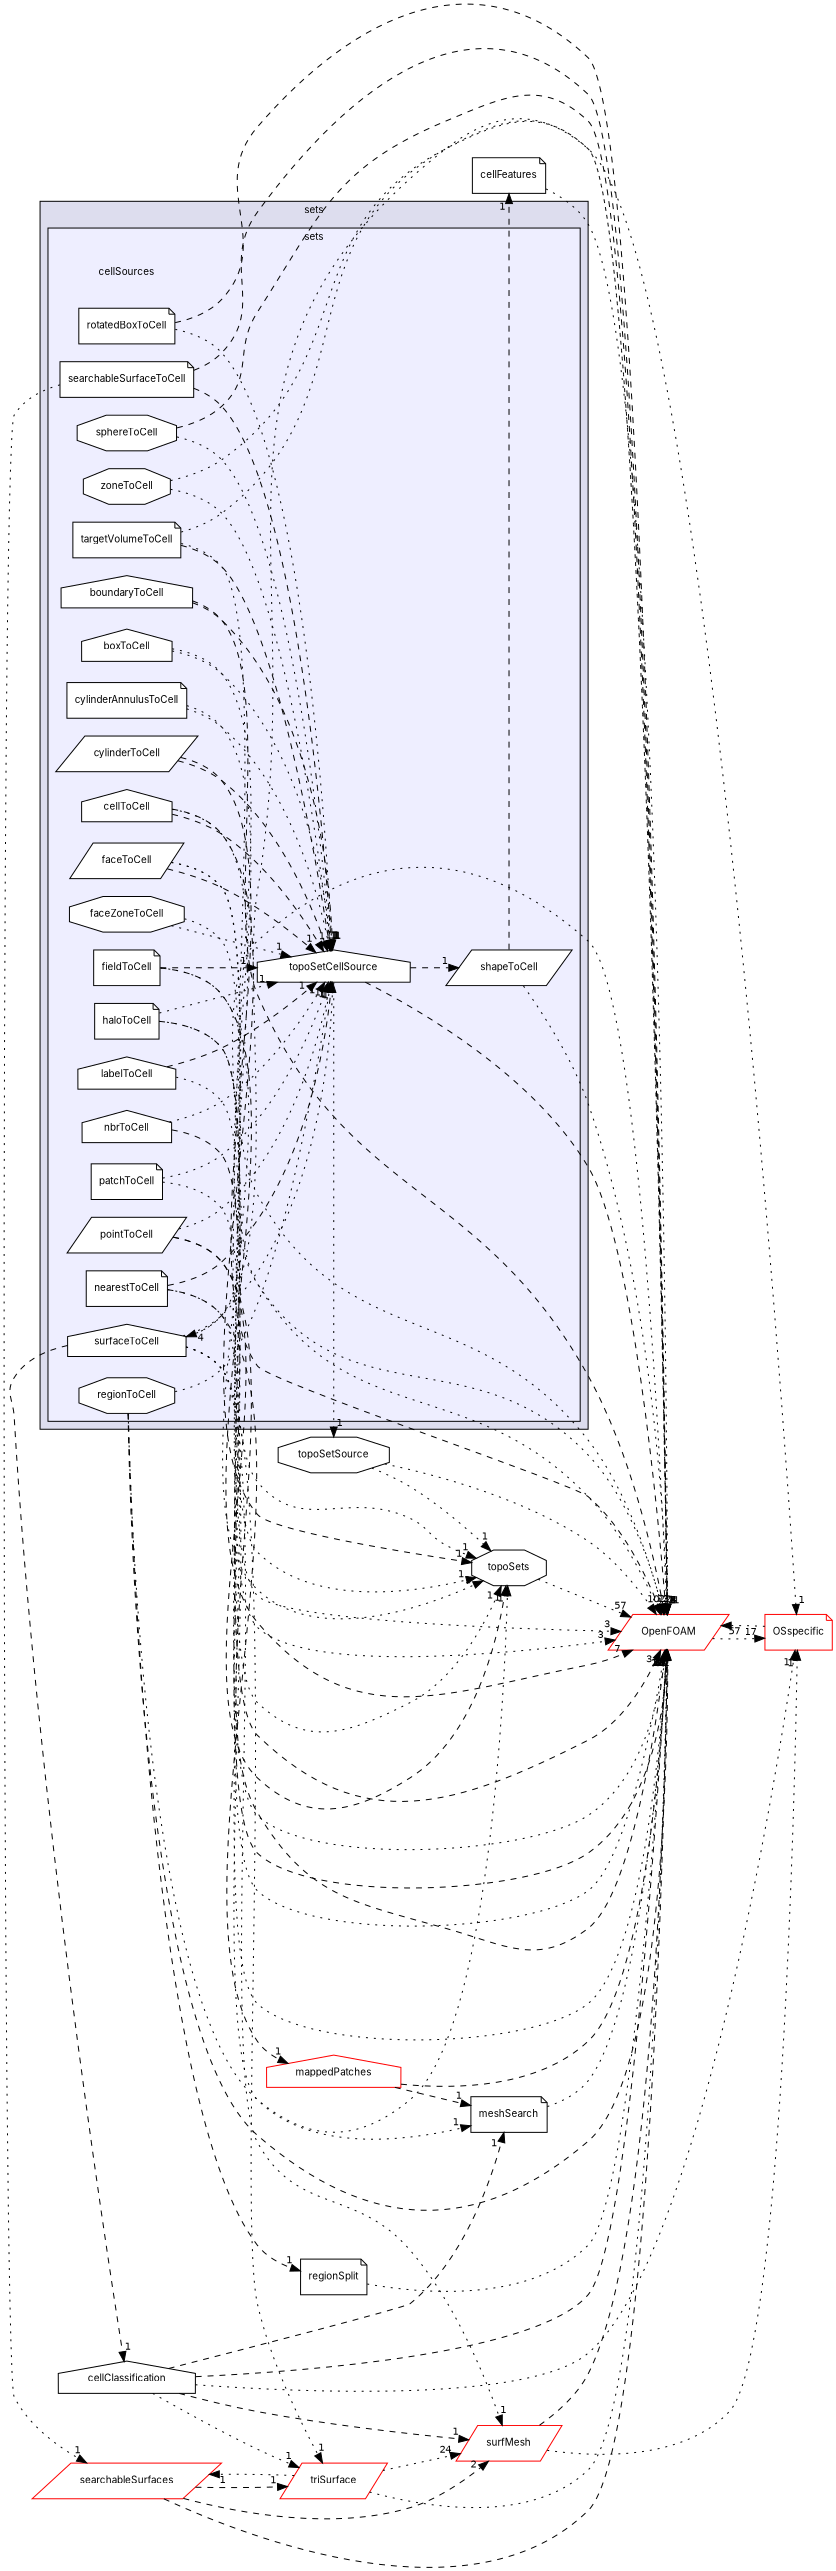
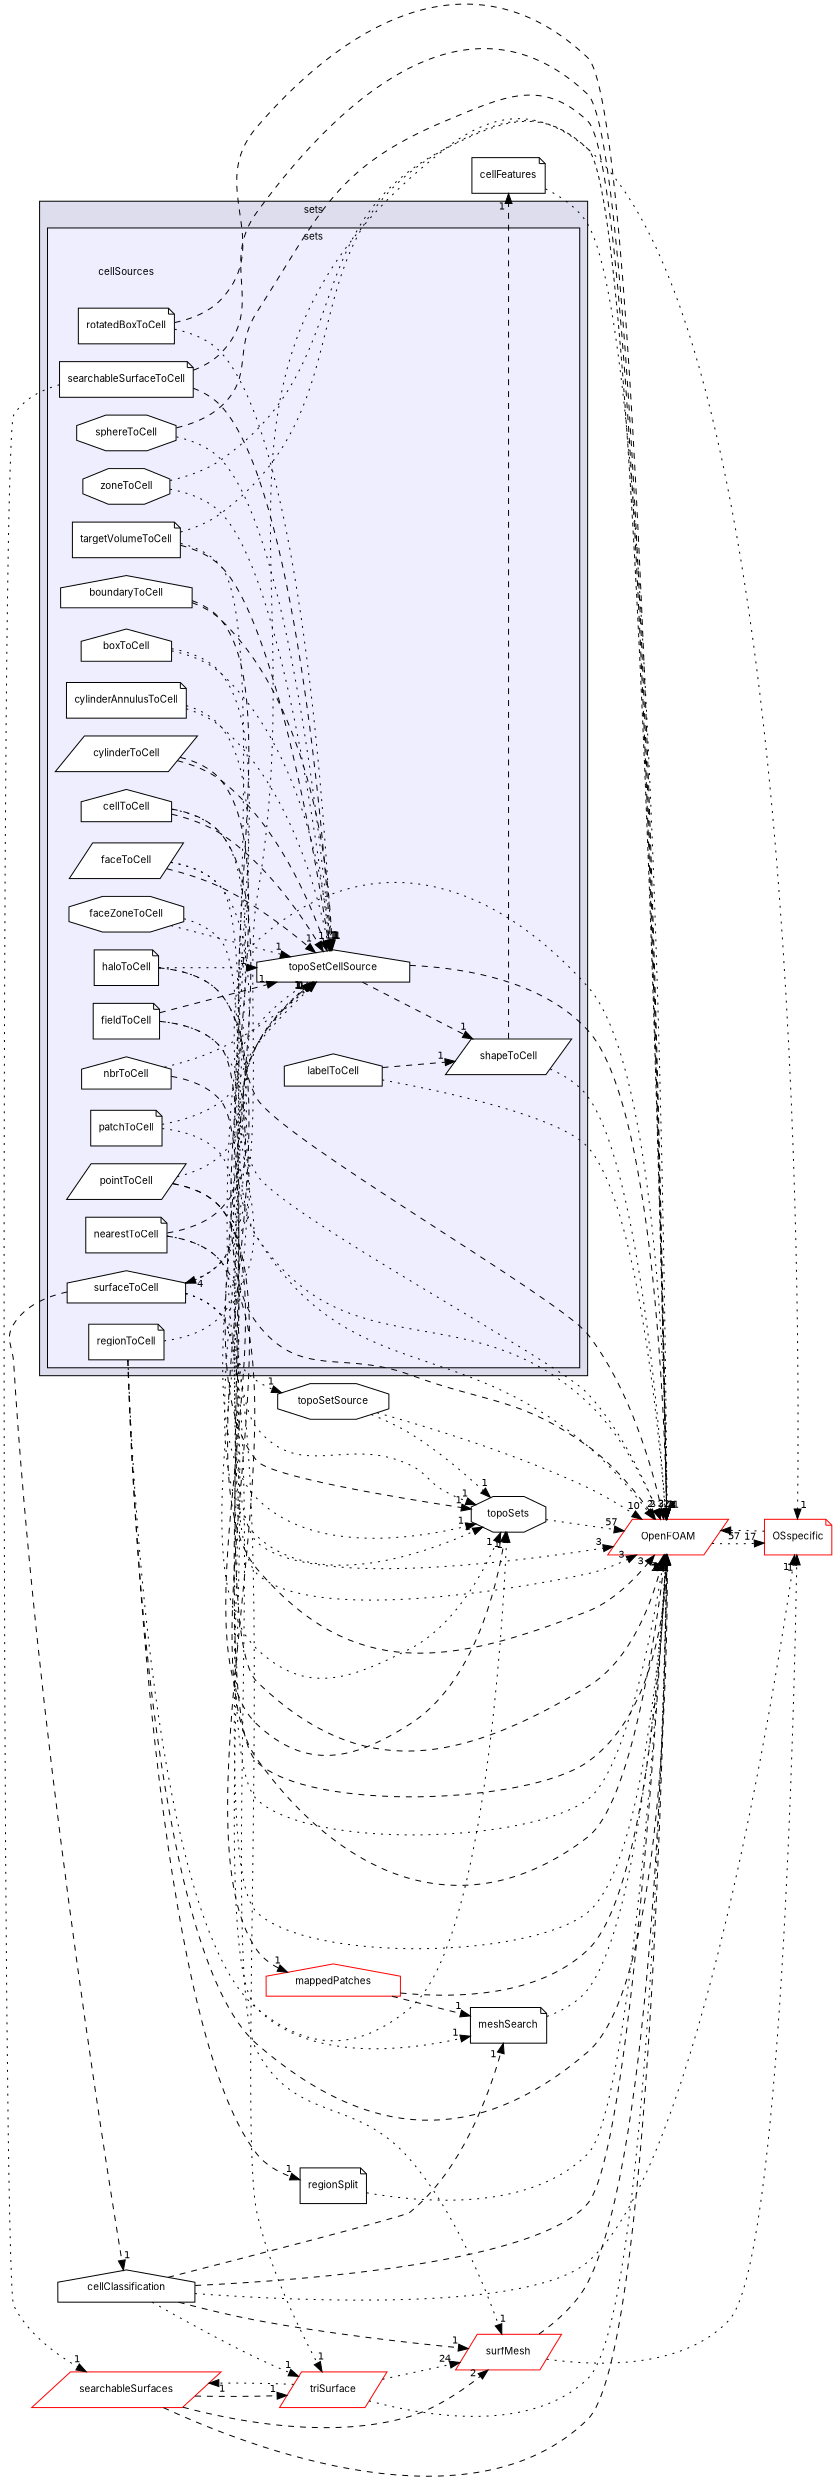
edge "labelToCell" -> "topoSetCellSource": now "labelToCell" -> "shapeToCell"
node "regionToCell": shape octagon -> note
